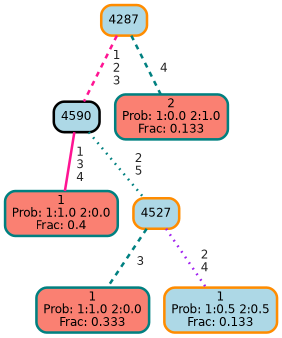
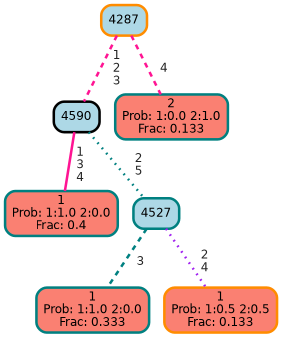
edge "4287" -- "2 Prob: 1:0.0 2:1.0 Frac: 0.133": color teal -> deeppink
node "4527": color darkorange -> teal
node "1 Prob: 1:0.5 2:0.5 Frac: 0.133": fillcolor lightblue -> salmon
